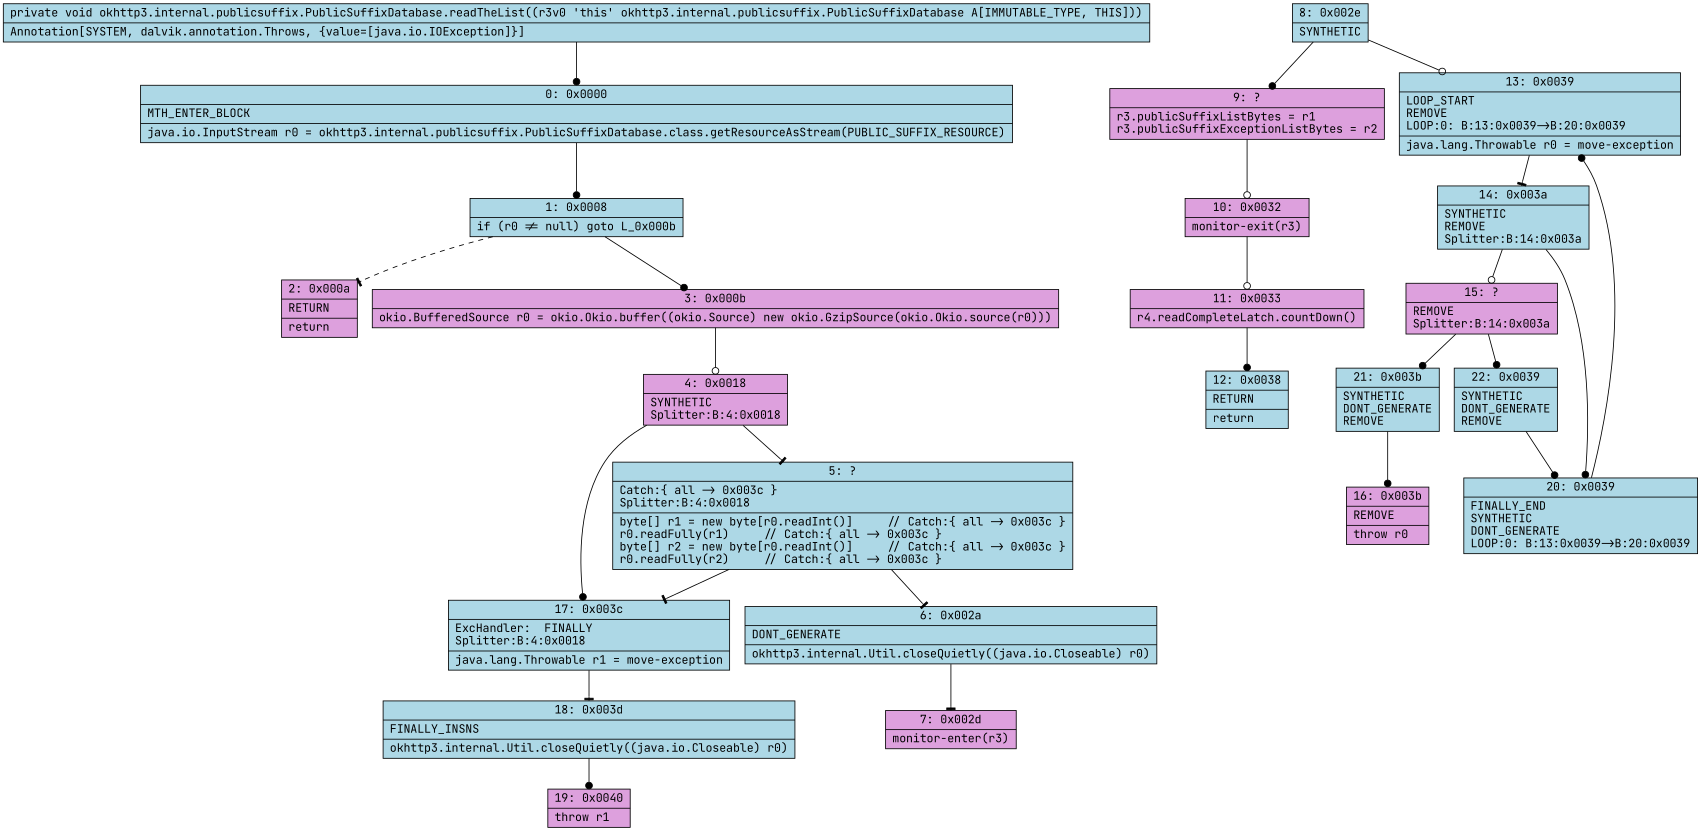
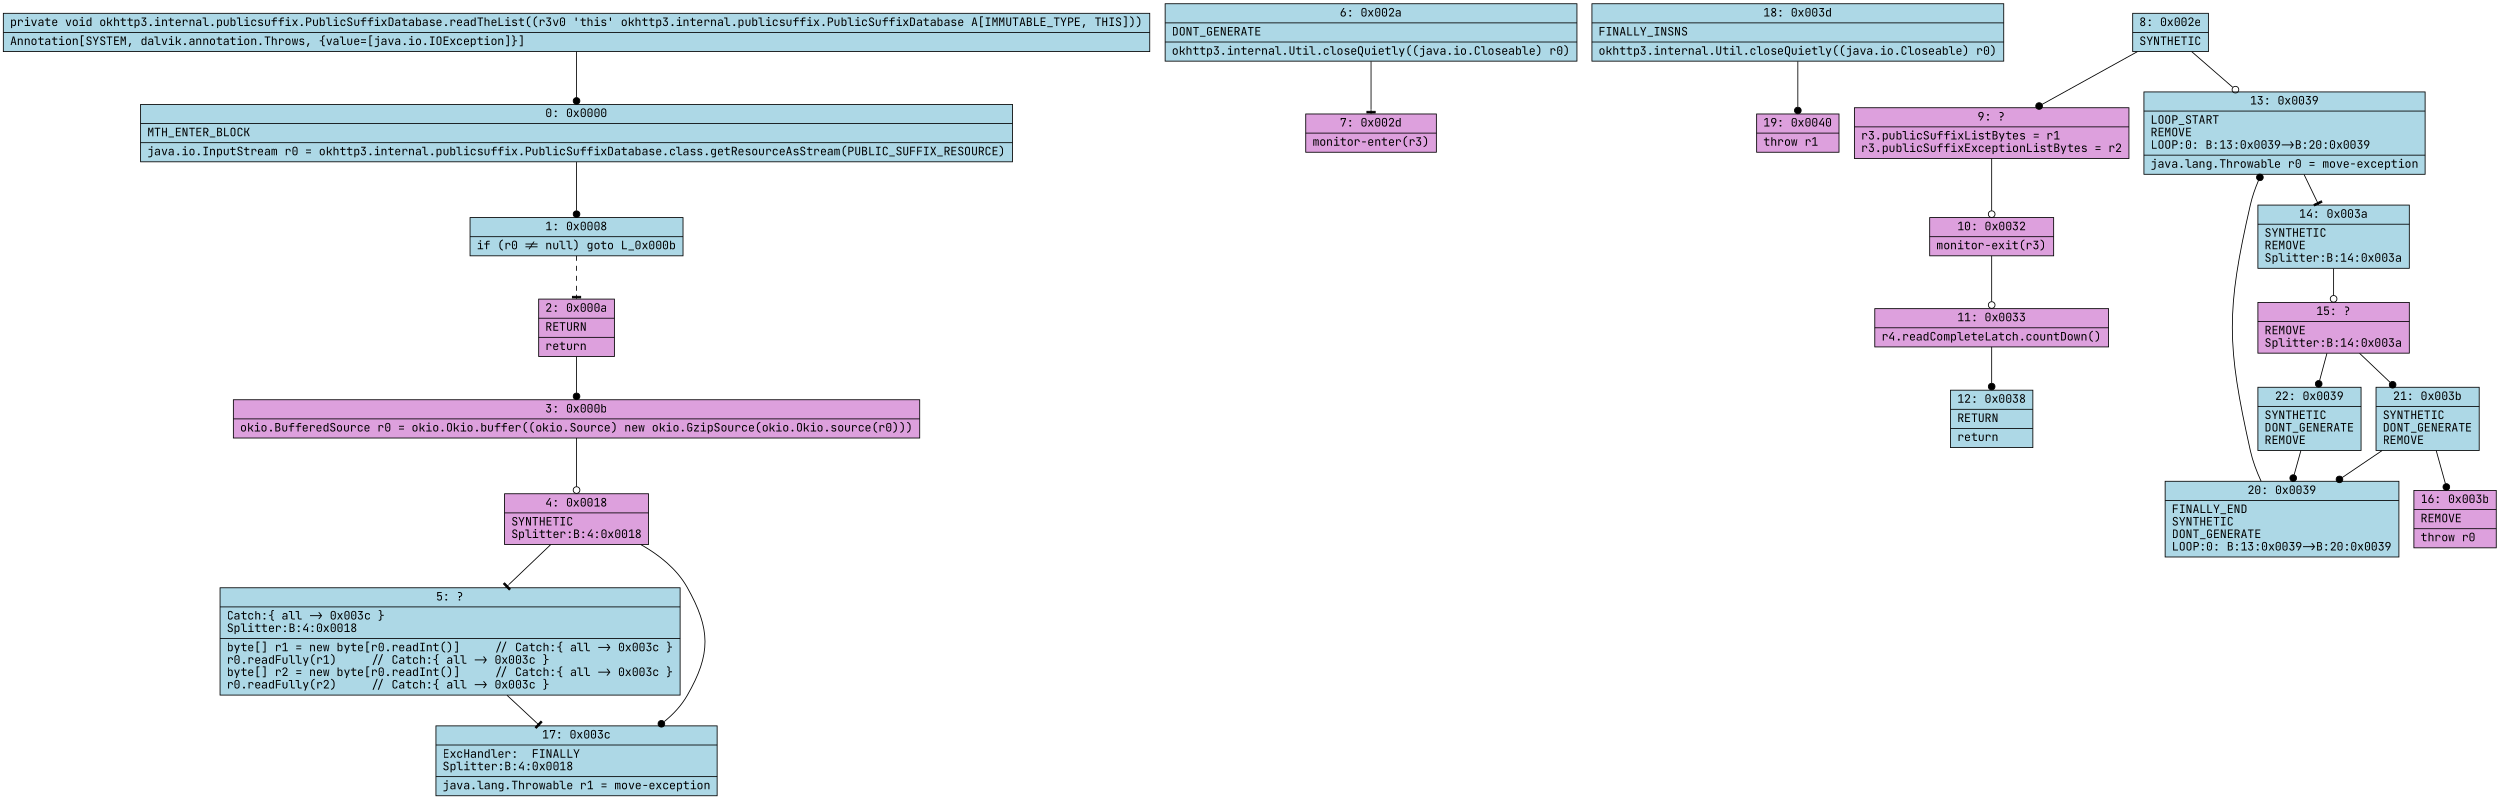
edge "1: 0x0008" -> "3: 0x000b": now "2: 0x000a" -> "3: 0x000b"
edge "14: 0x003a" -> "20: 0x0039": now "21: 0x003b" -> "20: 0x0039"
edge "5: ?" -> "6: 0x002a": removed
edge "17: 0x003c" -> "18: 0x003d": removed
